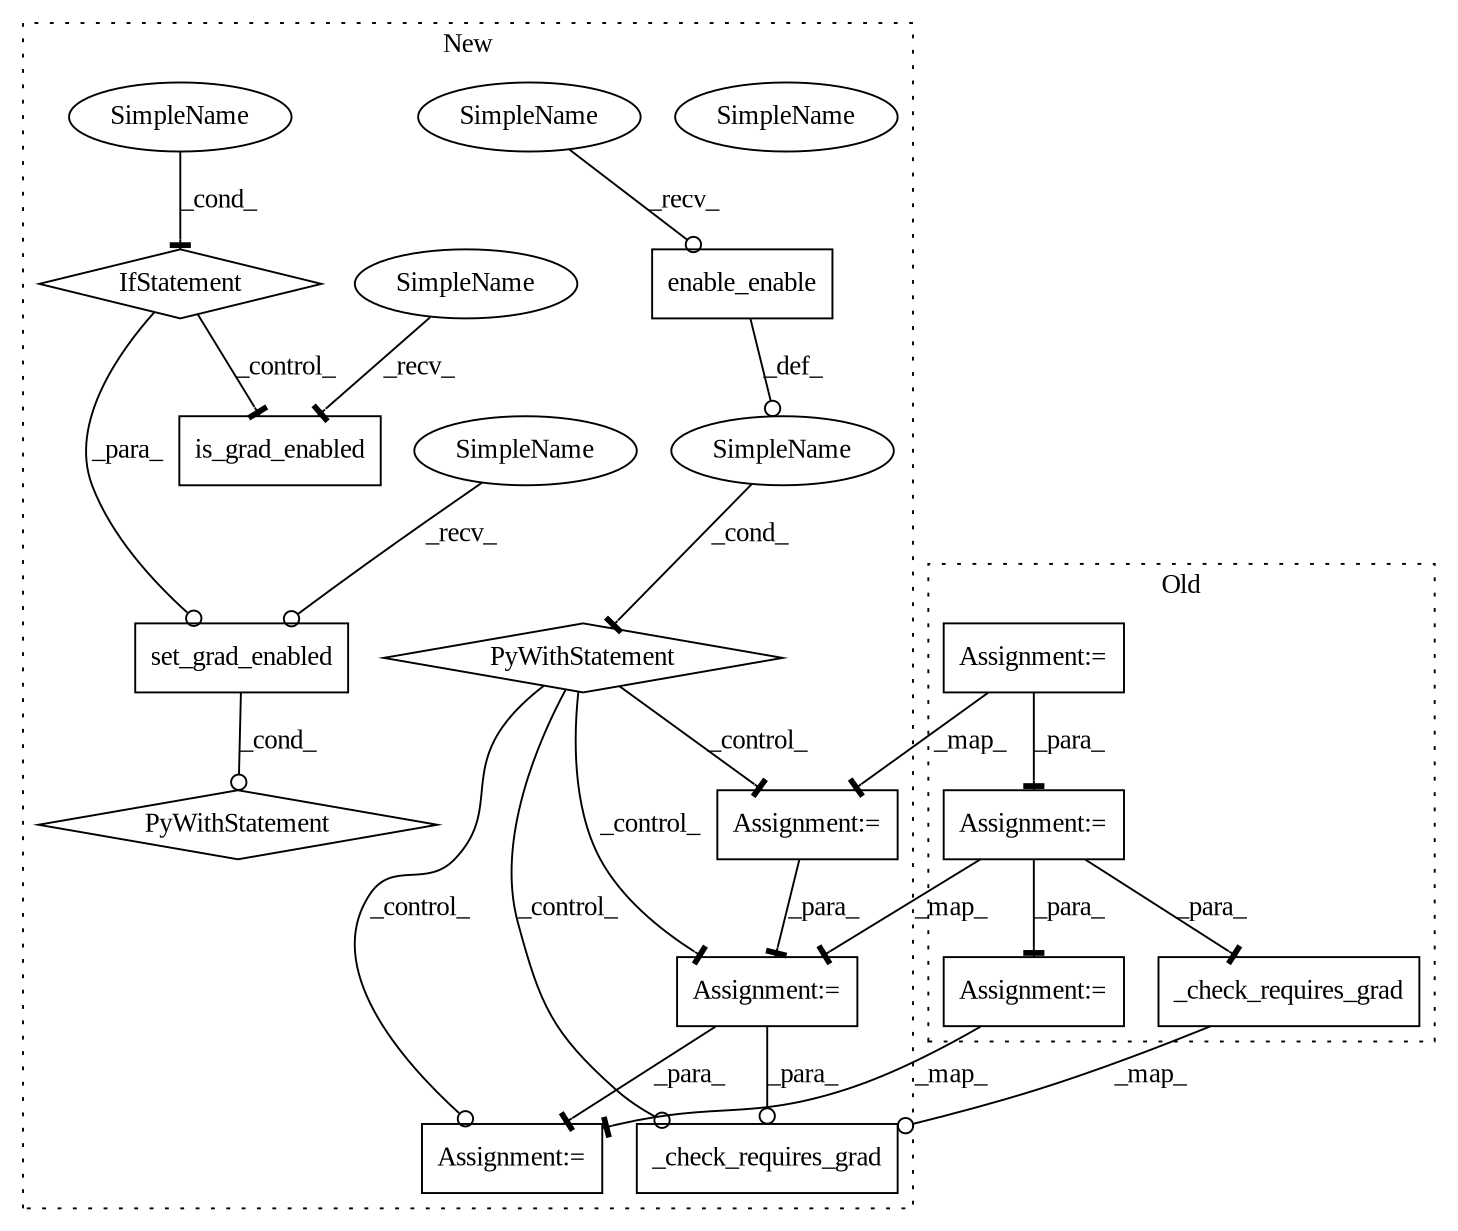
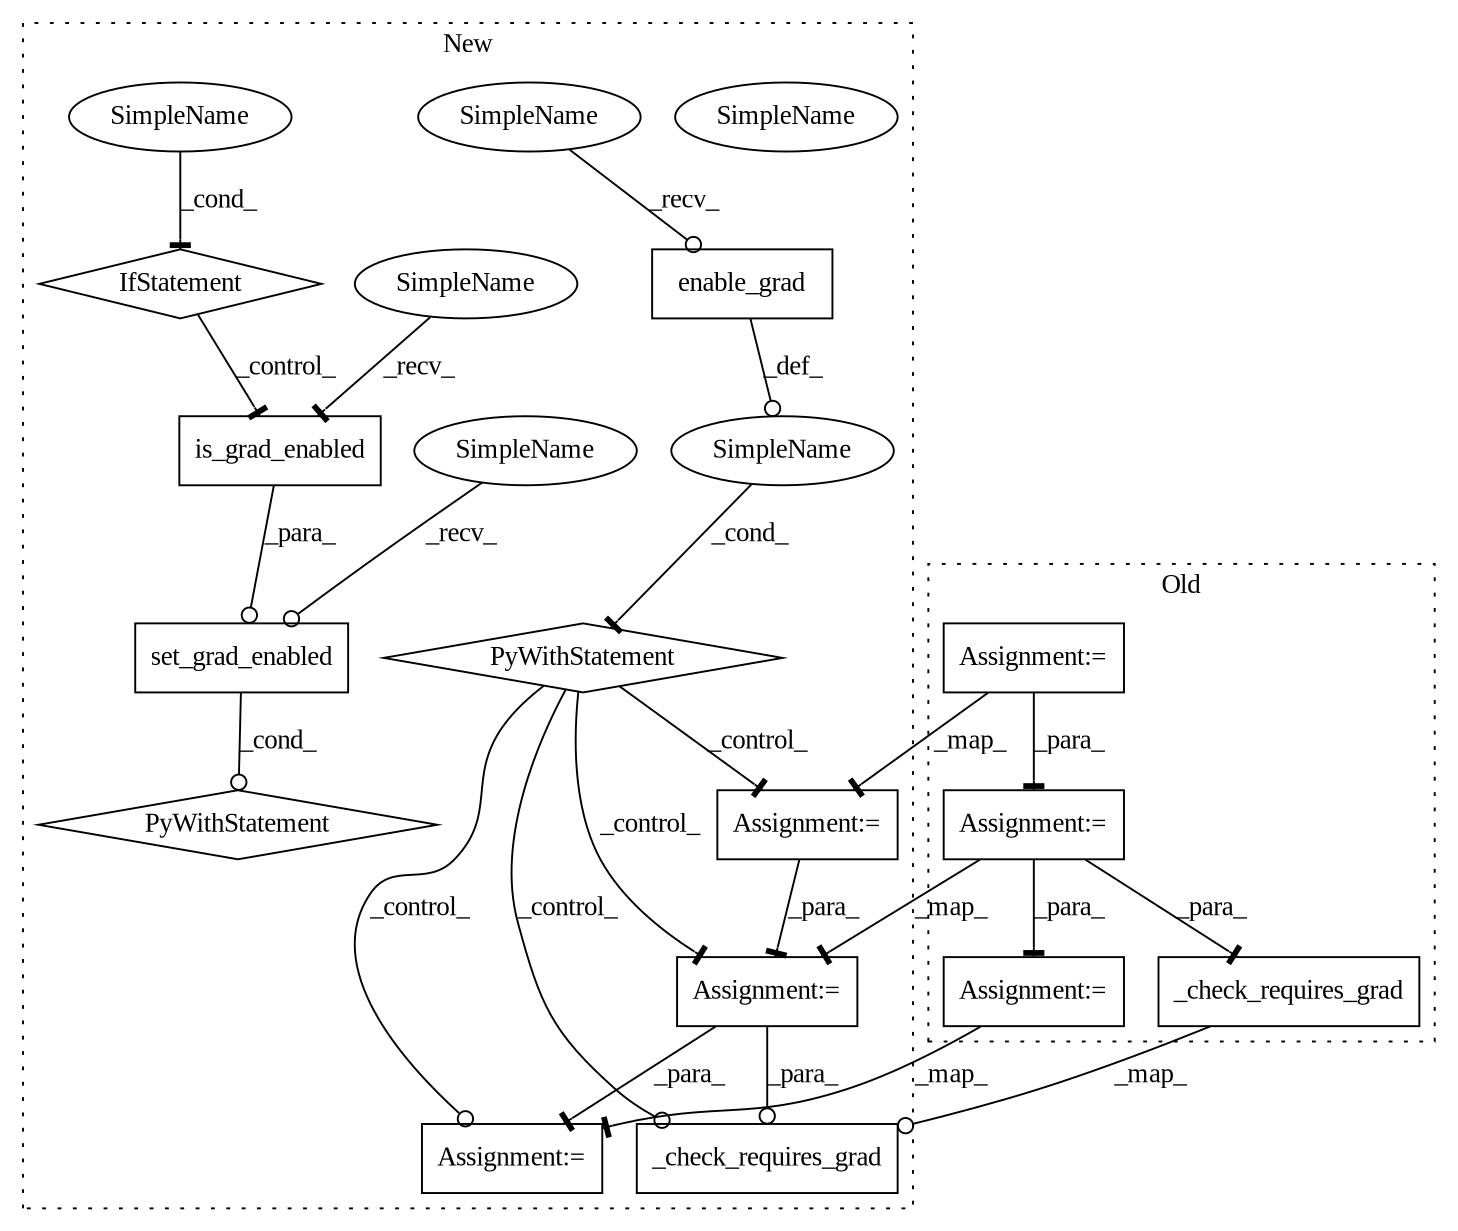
node "enable_enable": label "enable_enable" -> "enable_grad"
edge "IfStatement" -> "set_grad_enabled": now "is_grad_enabled" -> "set_grad_enabled"
